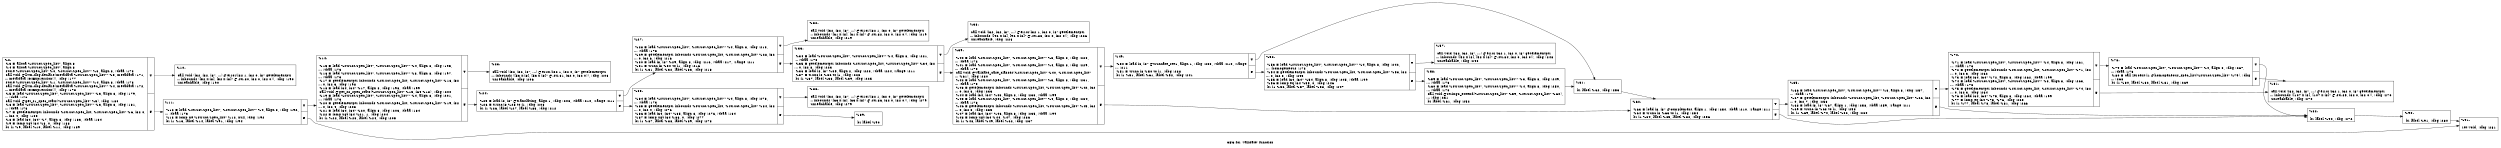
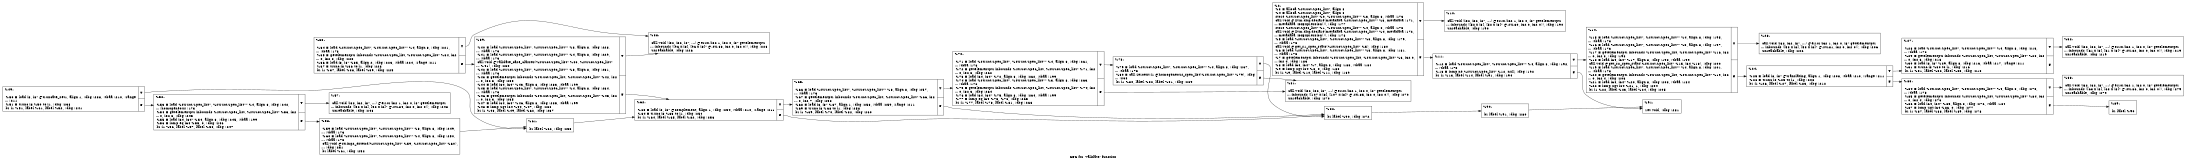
edge "%27:" -> "%33:": removed
edge "%39:" -> "%49:": now "%39:" -> "%38:"
node "%39:": text "... %61), !dbg !230" -> "... %41), !dbg !230"
